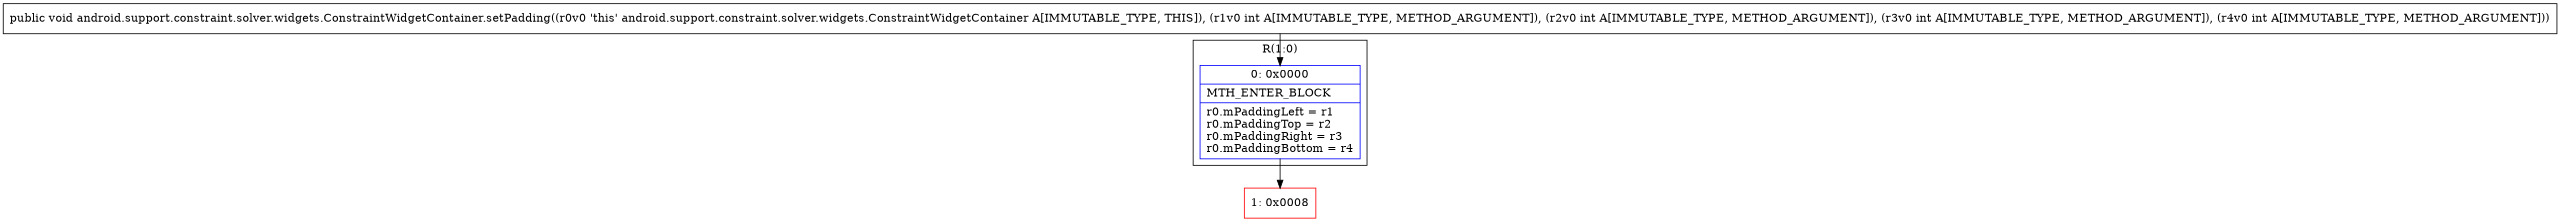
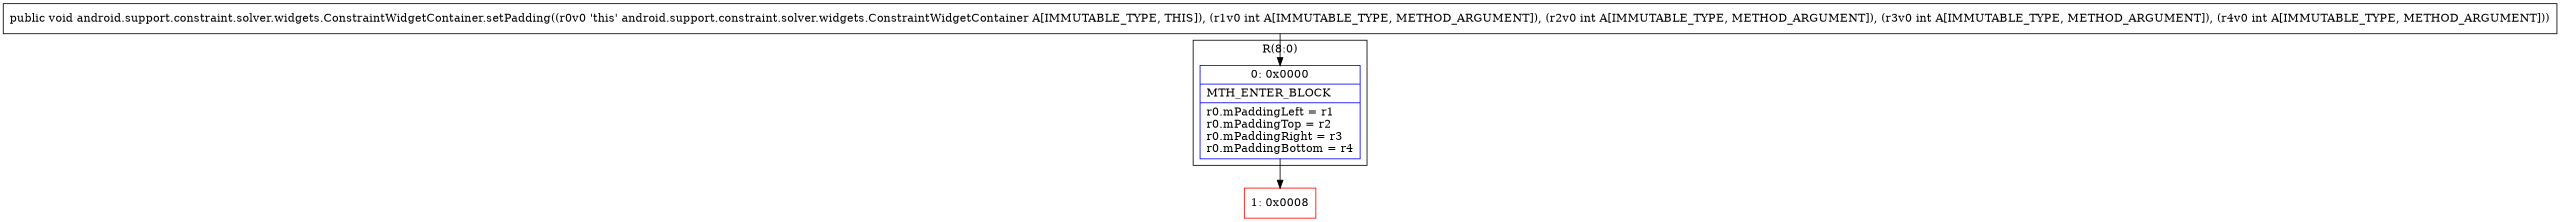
cluster "R(1:0)": label "R(1:0)" -> "R(8:0)"
